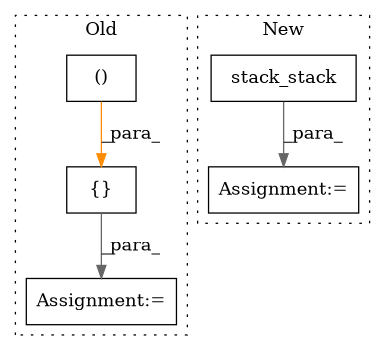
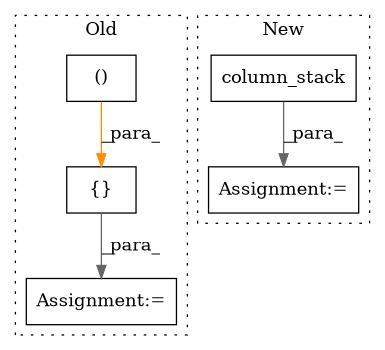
node "stack_stack": label "stack_stack" -> "column_stack"
